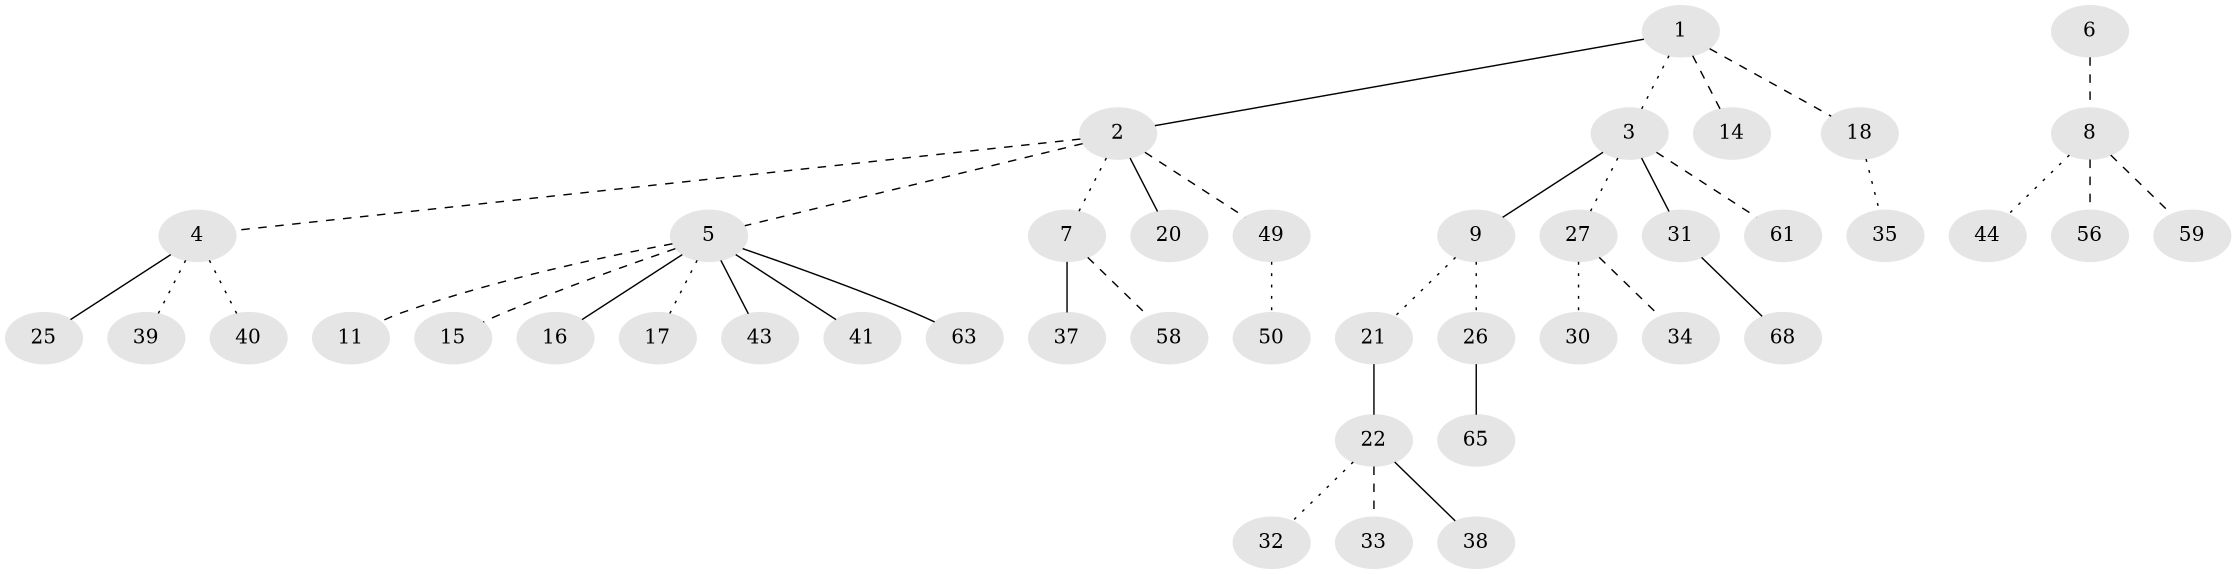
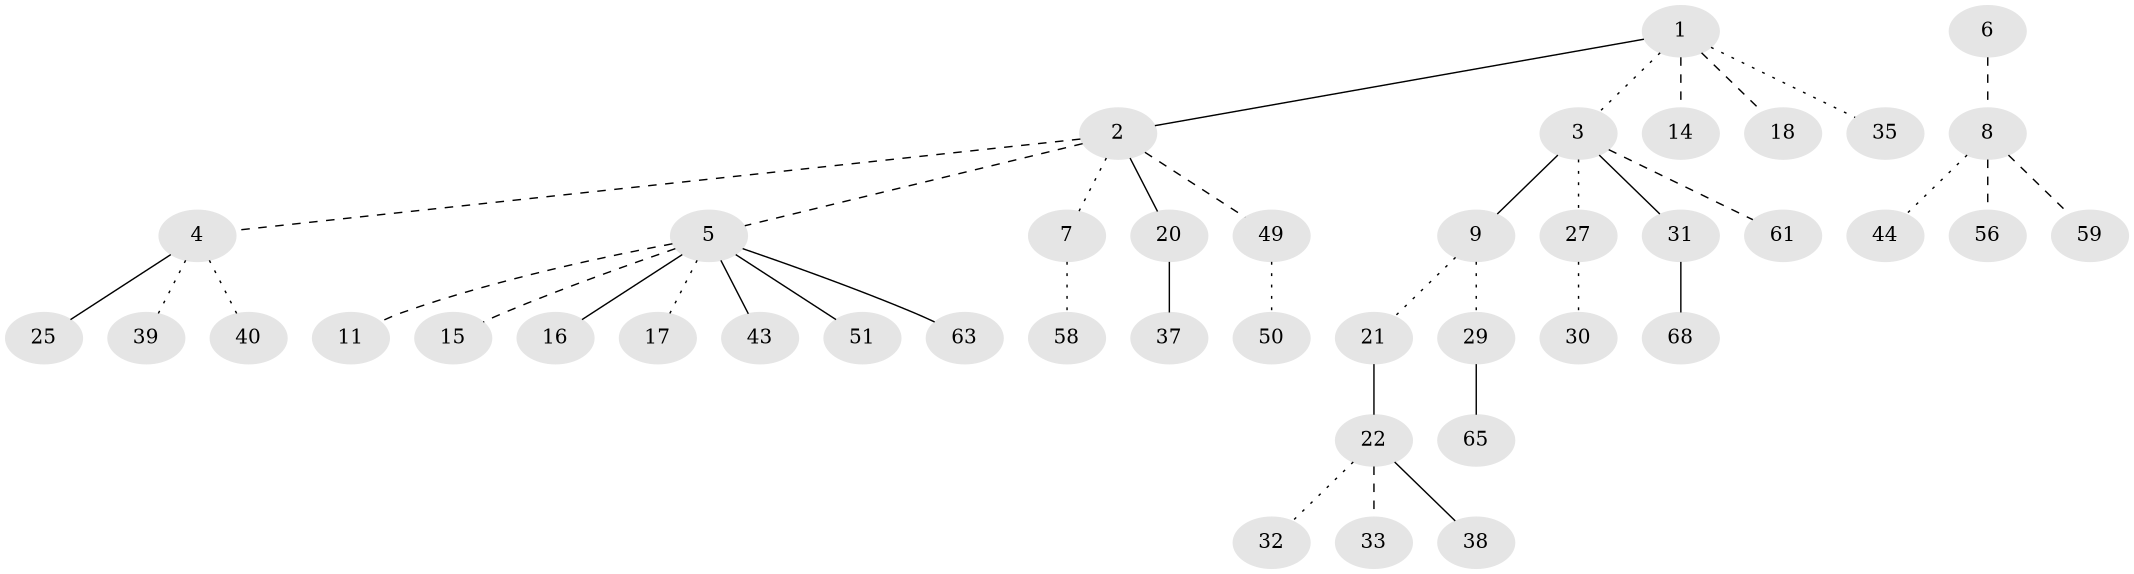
edge "18" -- "35": now "1" -- "35"
edge "7" -- "37": now "20" -- "37"
edge "7" -- "58": style dashed -> dotted
node "41": label "41" -> "51"
node "26": label "26" -> "29"
node "34": removed
